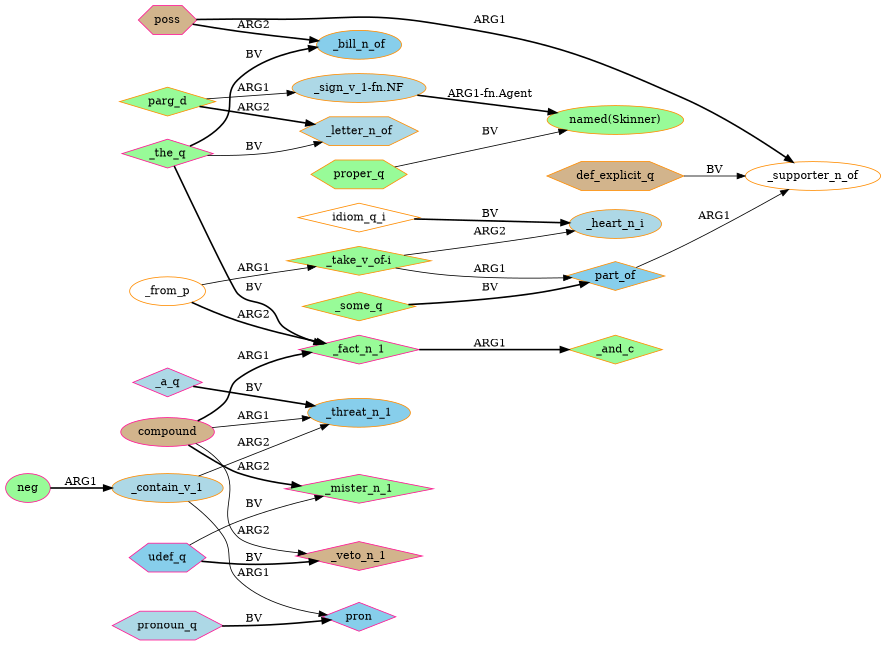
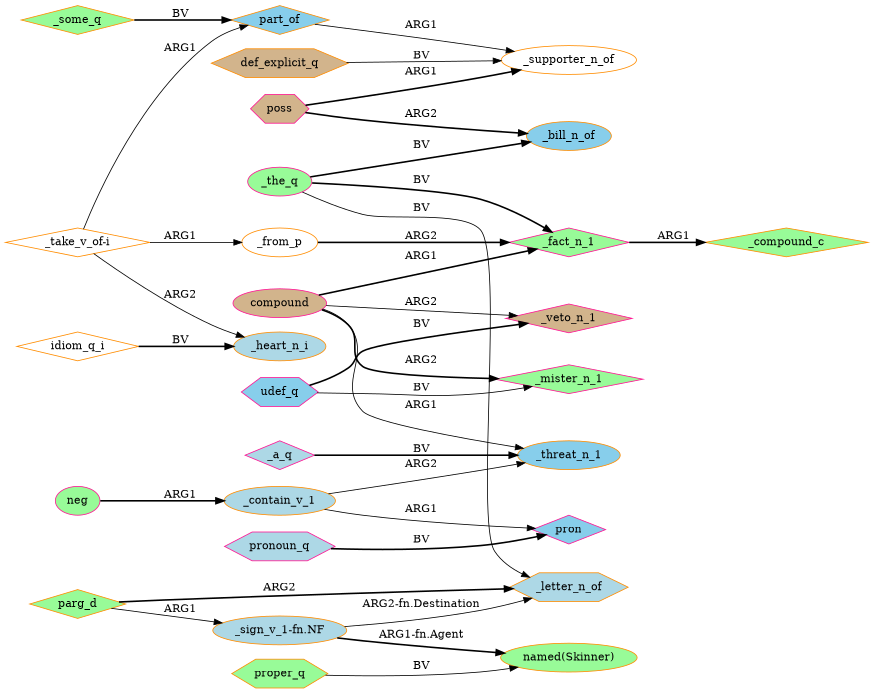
node "_the_q": shape diamond -> ellipse
node "_take_v_of-i": fillcolor palegreen -> white
edge "_from_p" -> "_take_v_of-i": reversed
node "_and_c": label "_and_c" -> "_compound_c"
edge "_sign_v_1-fn.NF" -> "_letter_n_of": added, label "ARG2-fn.Destination"
